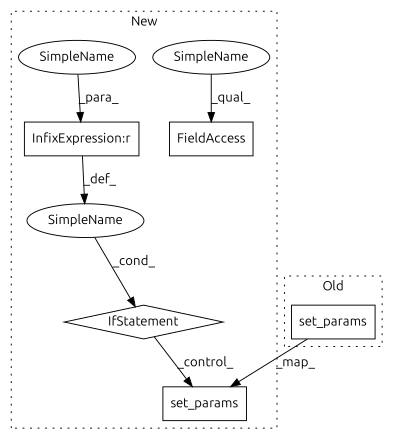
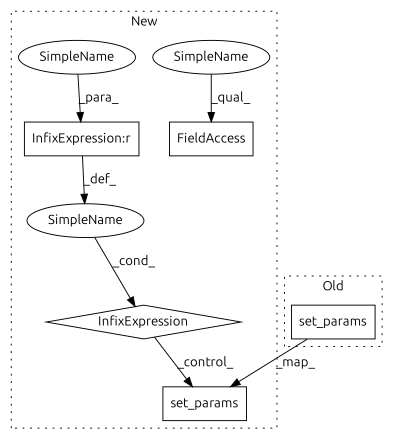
node "IfStatement": label "IfStatement" -> "InfixExpression"
